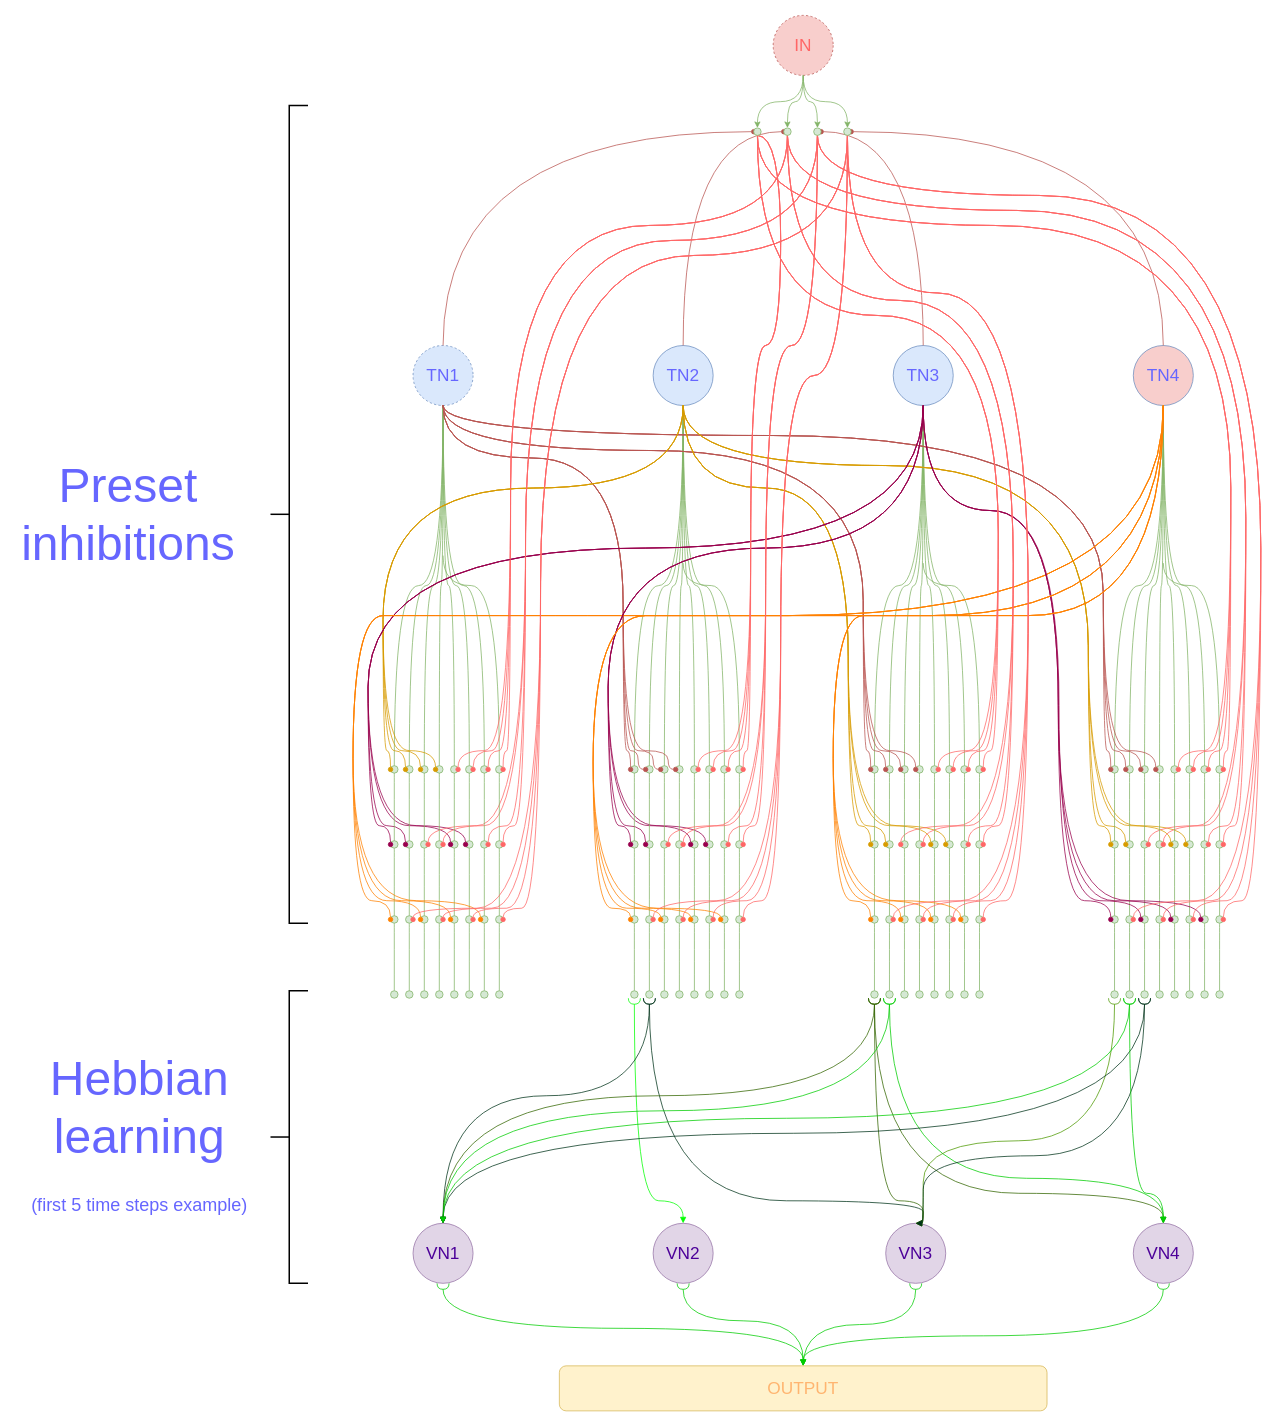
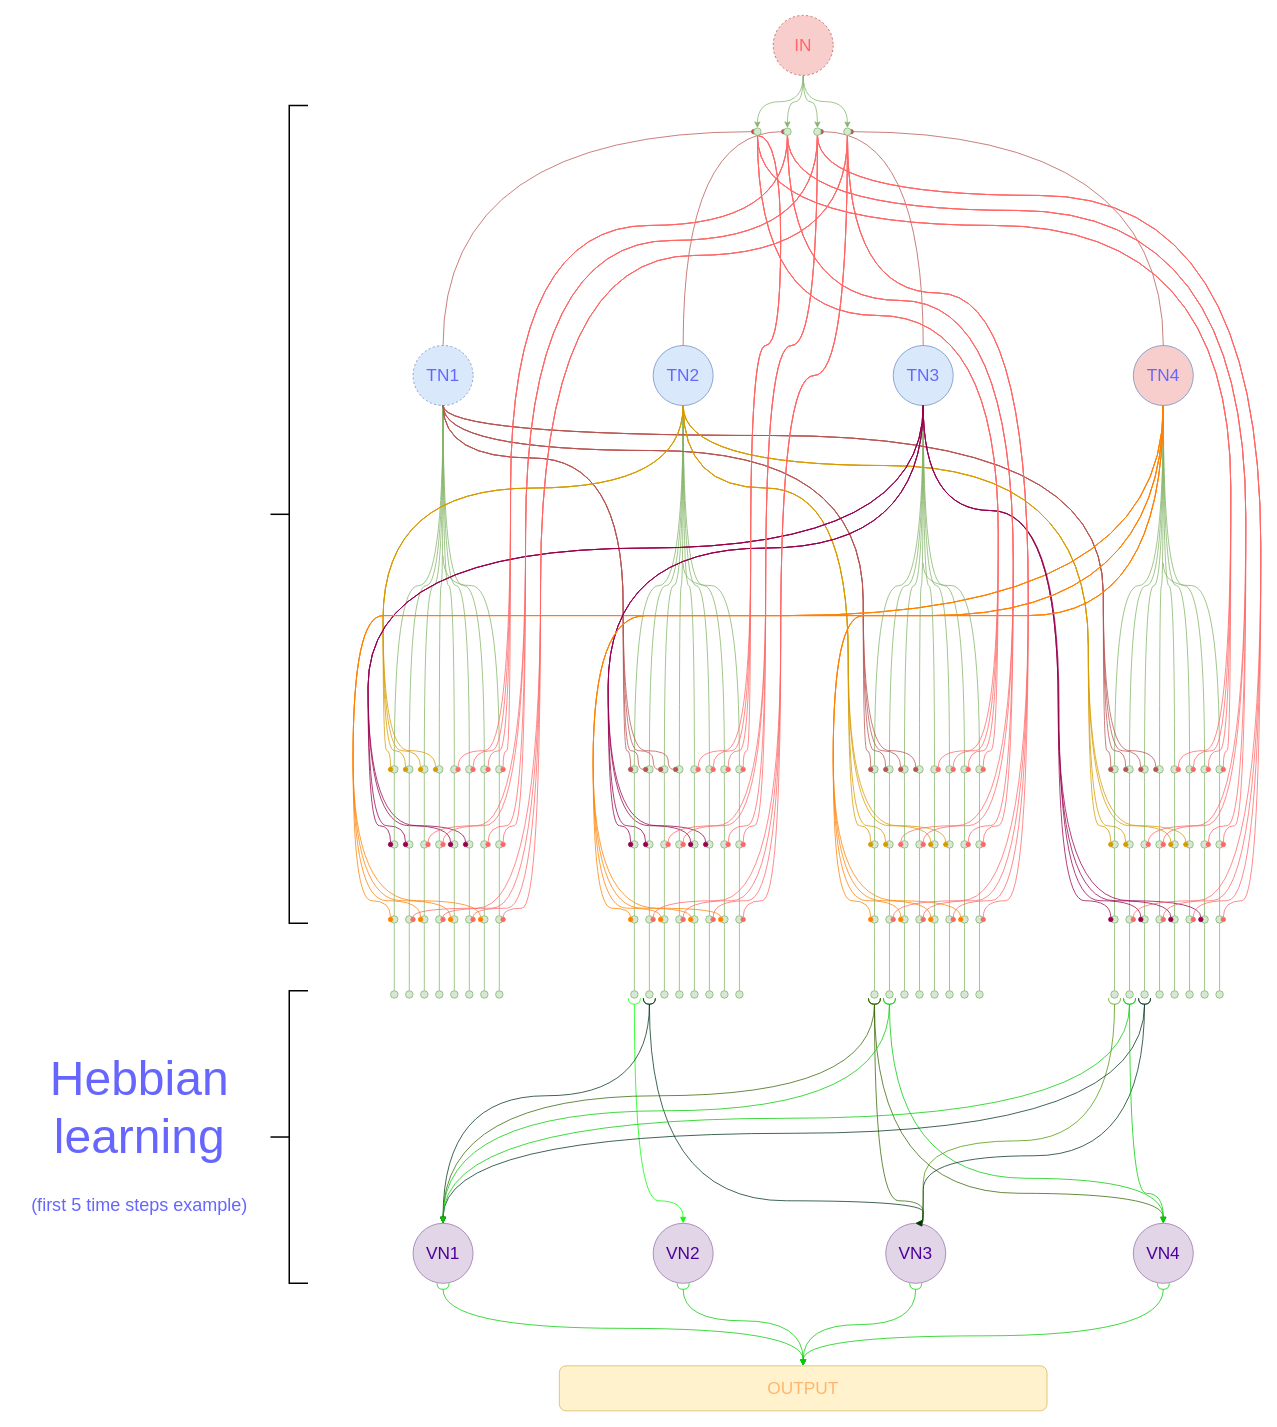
node "Preset inhibitions": removed
edge "OUTPUT" -> "VN3": arrowhead none -> block
